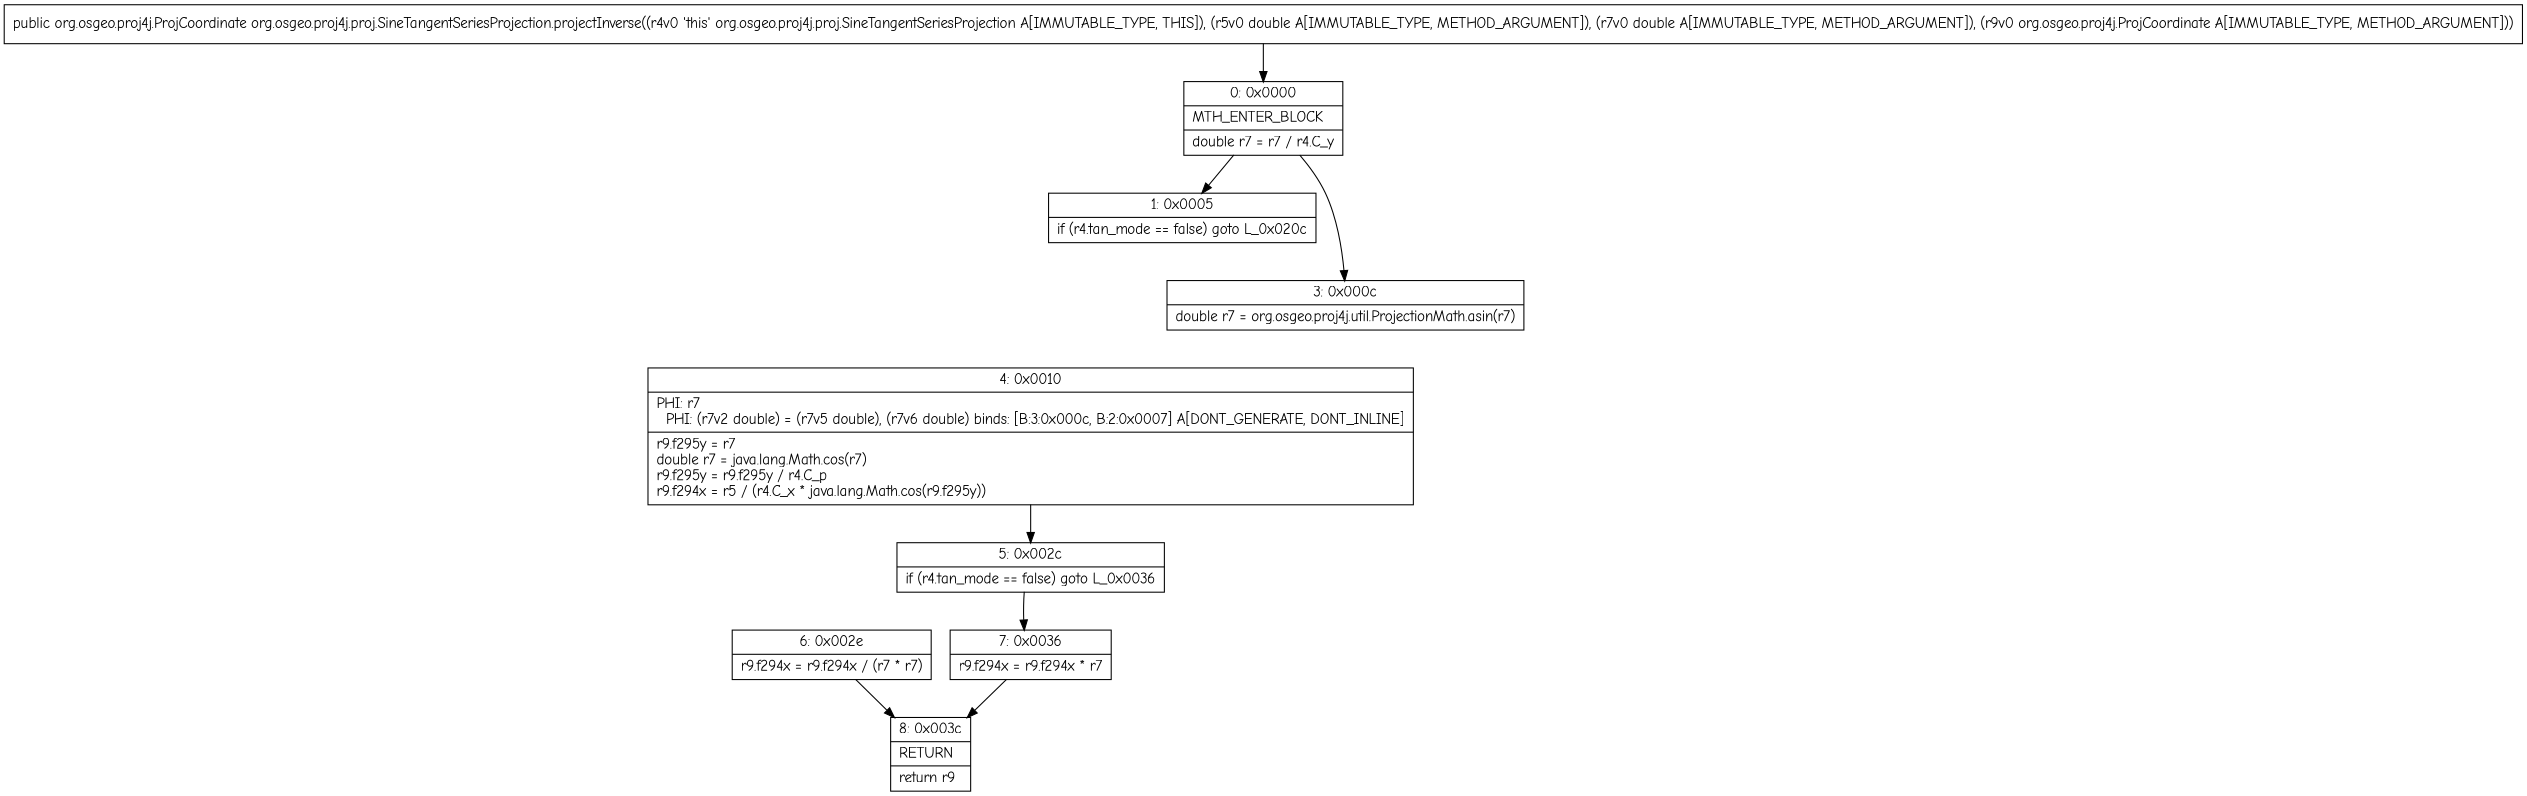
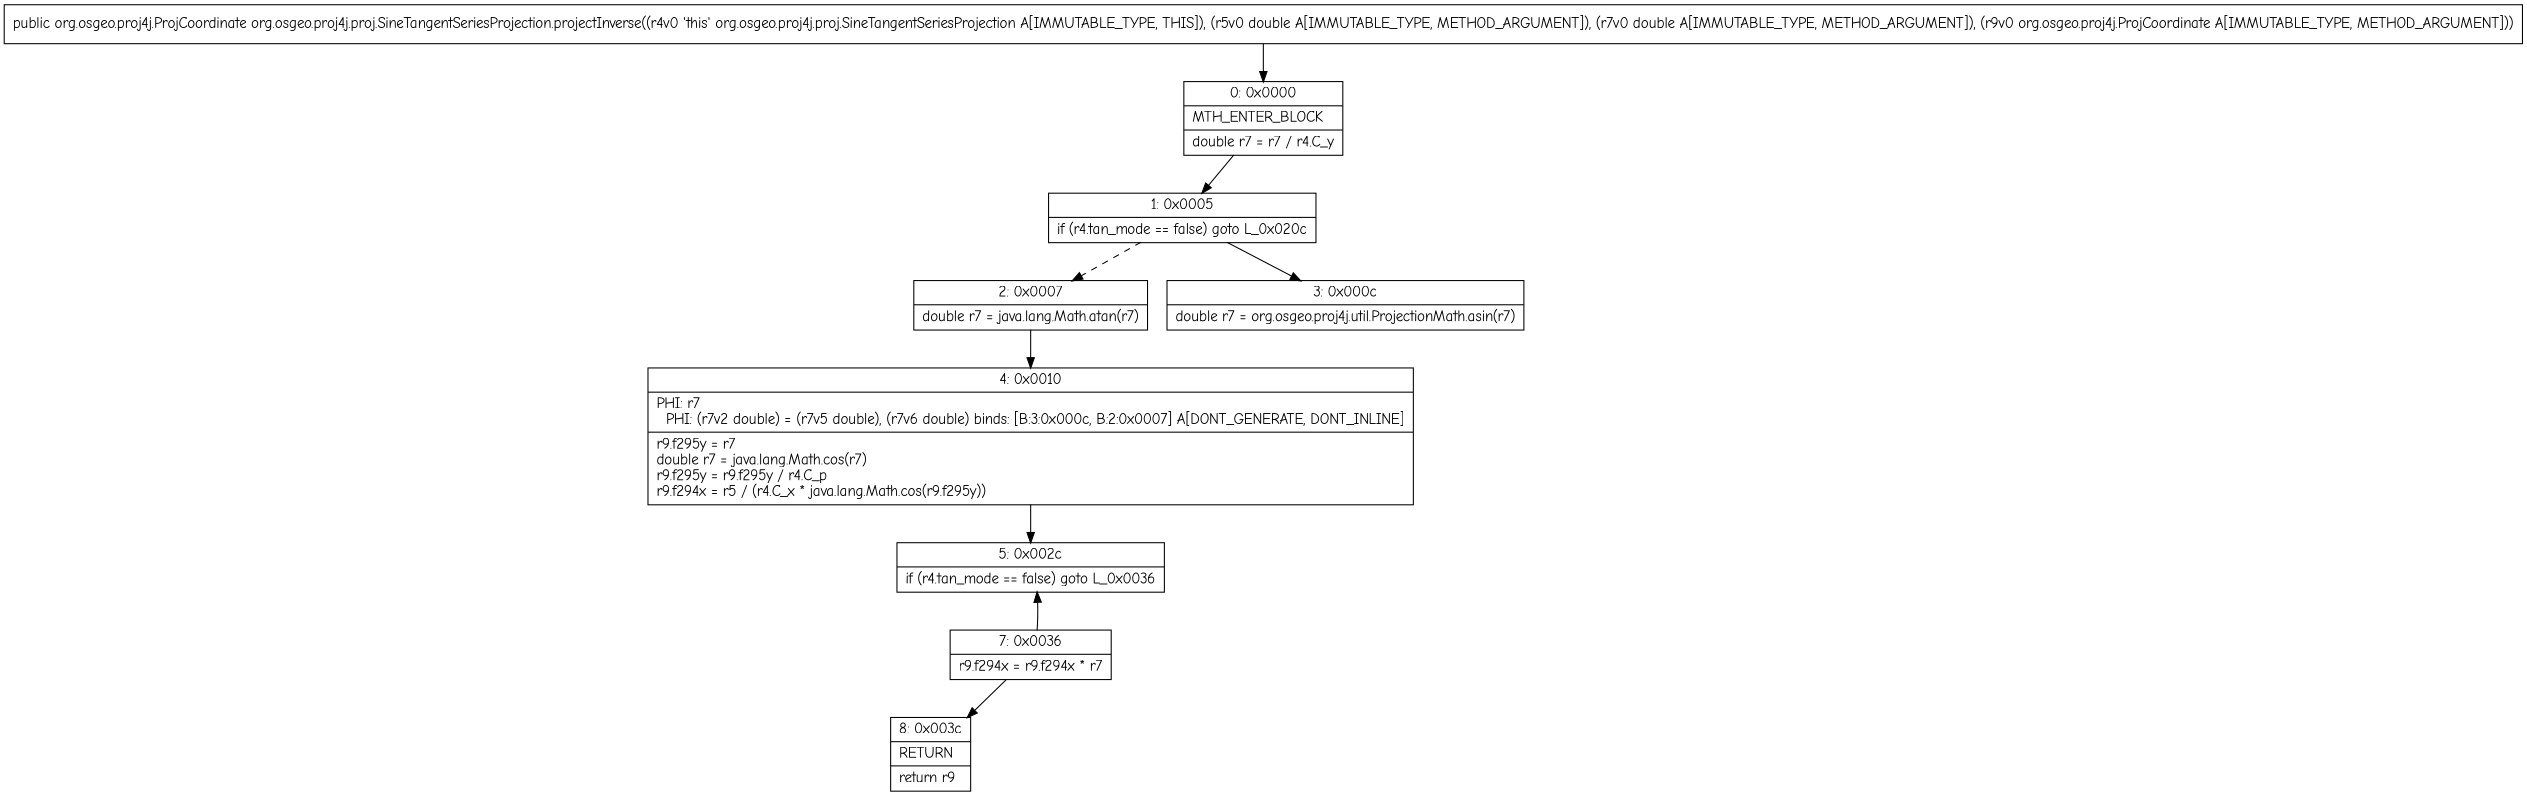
edge "0: 0x0000" -> "3: 0x000c": now "1: 0x0005" -> "3: 0x000c"
node "2: 0x0007": added
edge "5: 0x002c" -> "7: 0x0036": reversed
node "6: 0x002e": removed
